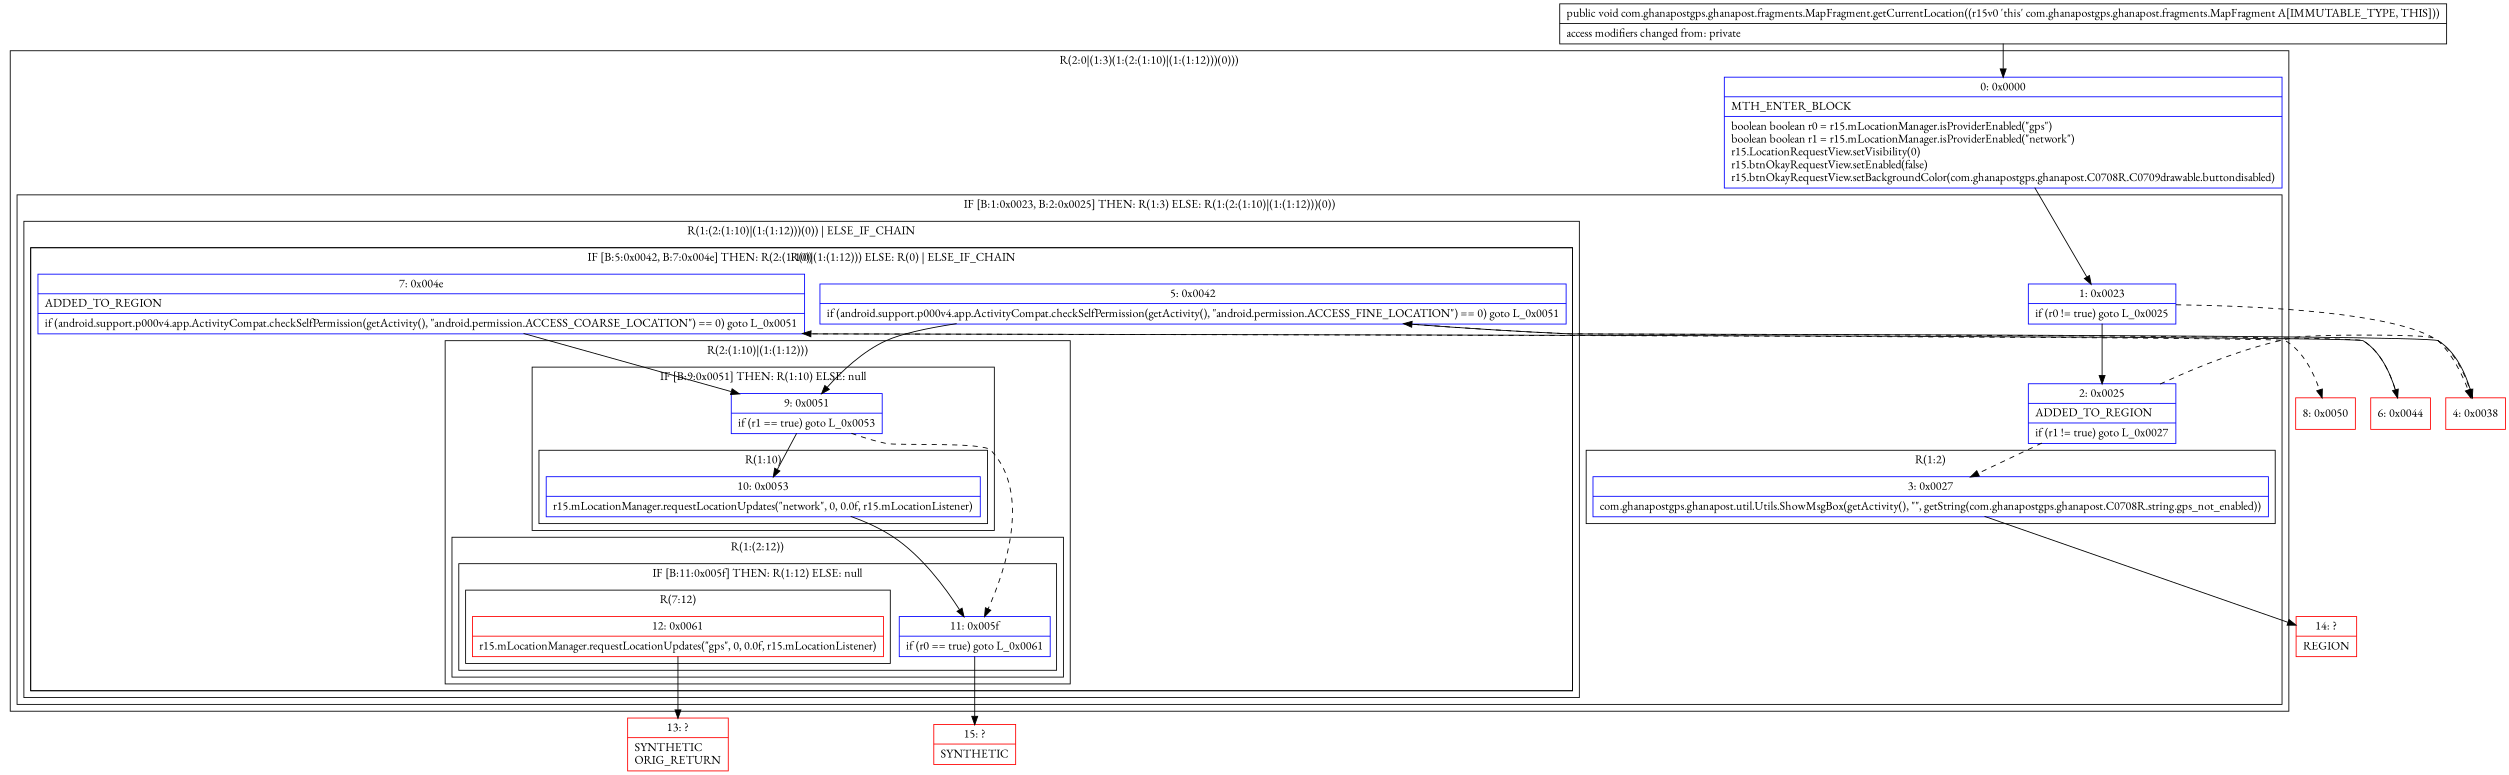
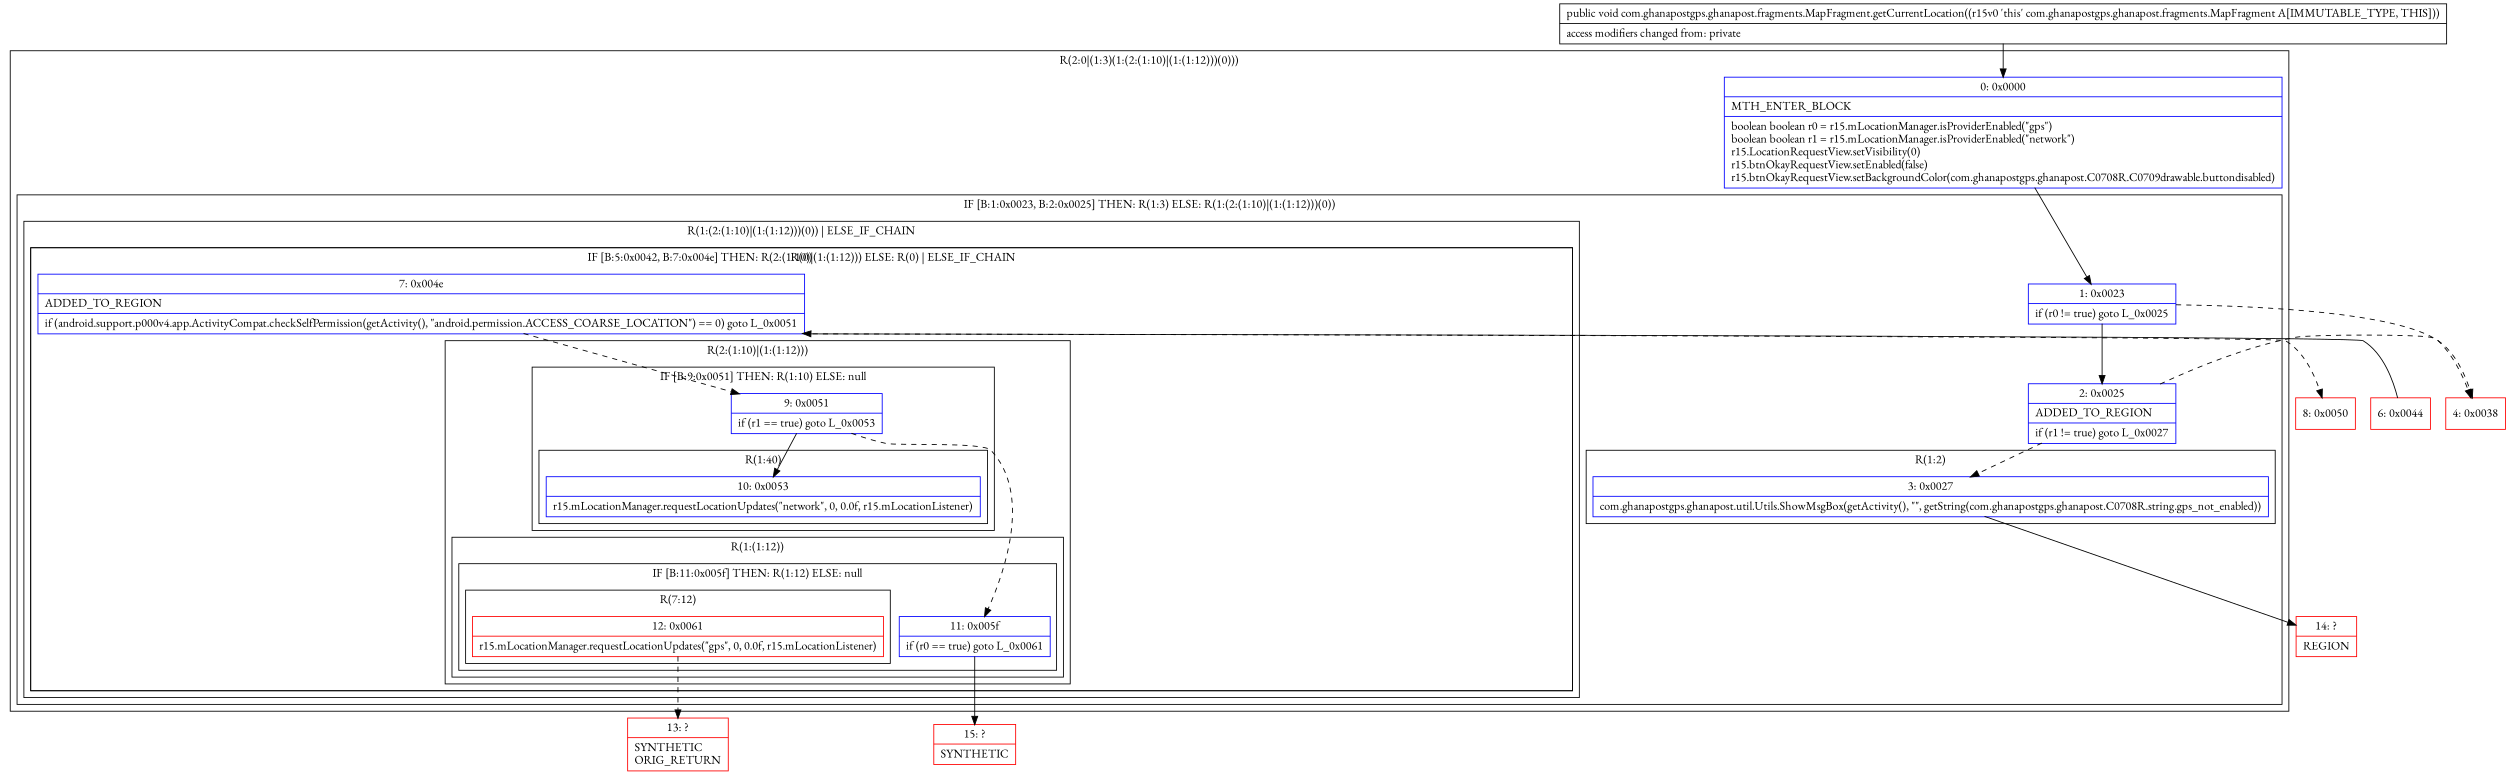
node "5: 0x0042": removed
edge "7: 0x004e" -> "9: 0x0051": style solid -> dashed
cluster "R(1:10)": label "R(1:10)" -> "R(1:40)"
cluster "R(1:(2:12))": label "R(1:(2:12))" -> "R(1:(1:12))"
edge "10: 0x0053" -> "11: 0x005f": removed
edge "12: 0x0061" -> "13: ?": style solid -> dashed
